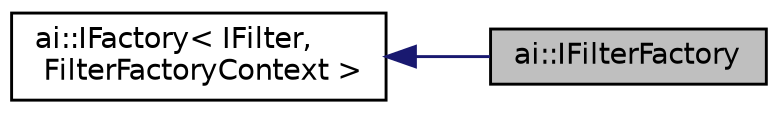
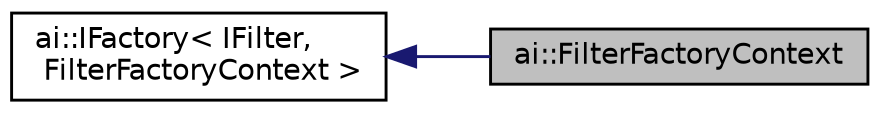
node "ai::IFilterFactory": label "ai::IFilterFactory" -> "ai::FilterFactoryContext"
